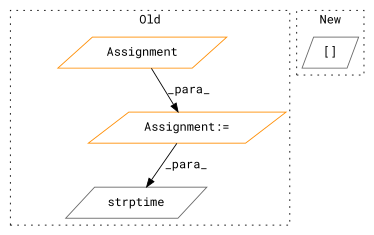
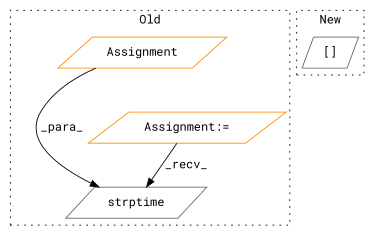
edge "Assignment" -> "Assignment:=": now "Assignment" -> "strptime"
edge "Assignment:=" -> "strptime": label "_para_" -> "_recv_"
